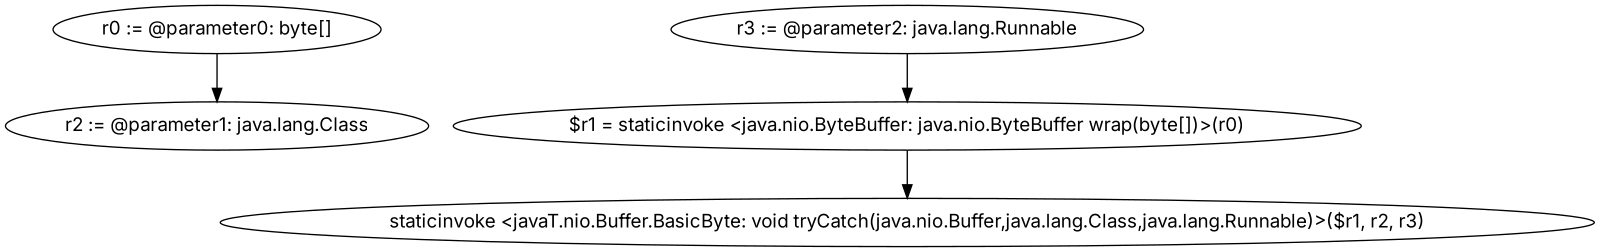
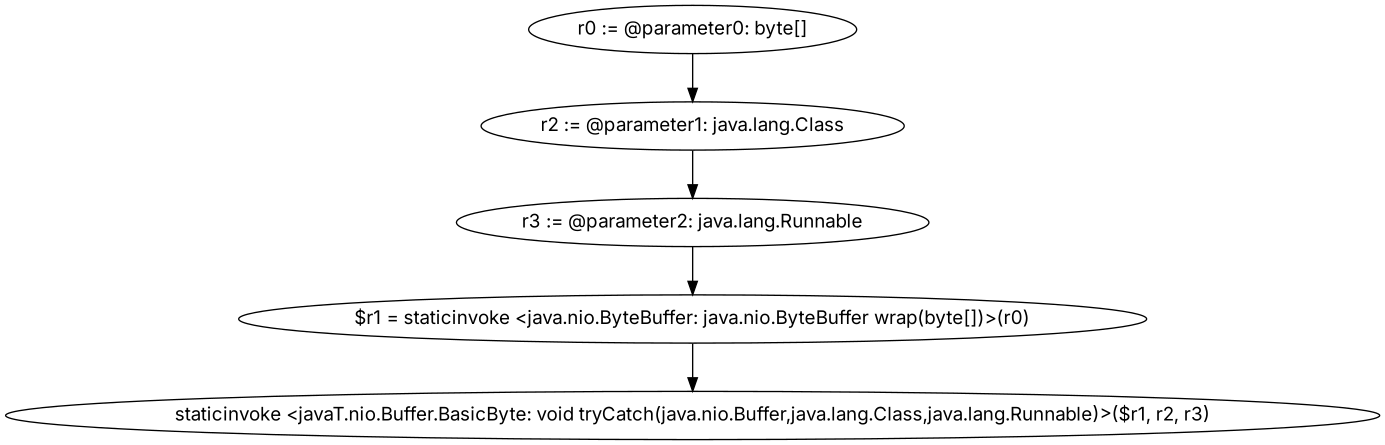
edge "r2 := @parameter1: java.lang.Class" -> "r3 := @parameter2: java.lang.Runnable": added
